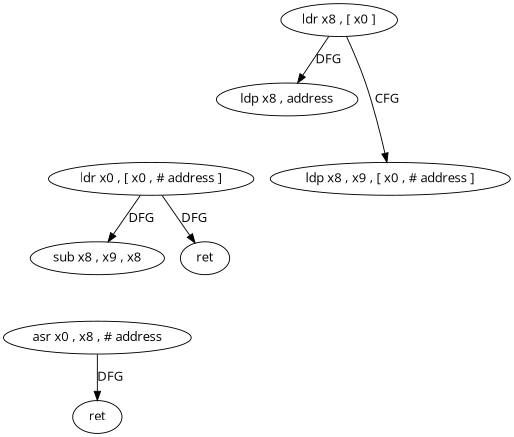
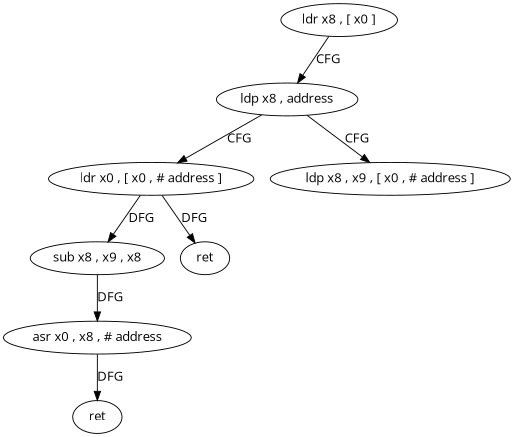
edge "ldr x8 , [ x0 ]" -> "ldp x8 , address": label "DFG" -> "CFG"
edge "ldr x8 , [ x0 ]" -> "ldp x8 , x9 , [ x0 , # address ]": now "ldp x8 , address" -> "ldp x8 , x9 , [ x0 , # address ]"
edge "ldp x8 , address" -> "ldr x0 , [ x0 , # address ]": added, label "CFG"
edge "sub x8 , x9 , x8" -> "asr x0 , x8 , # address": added, label "DFG"
